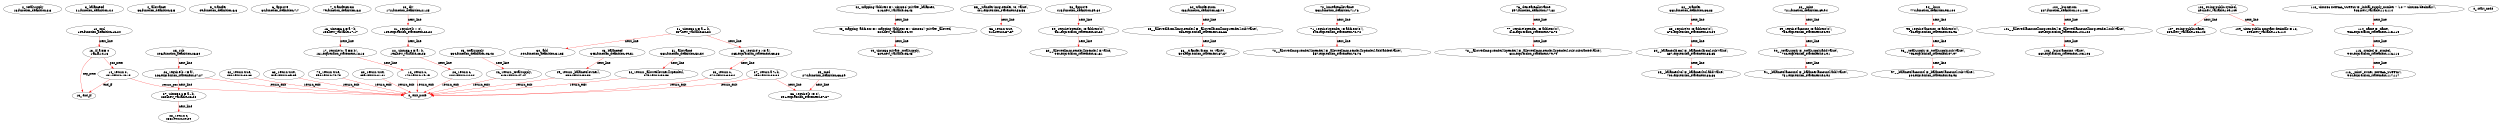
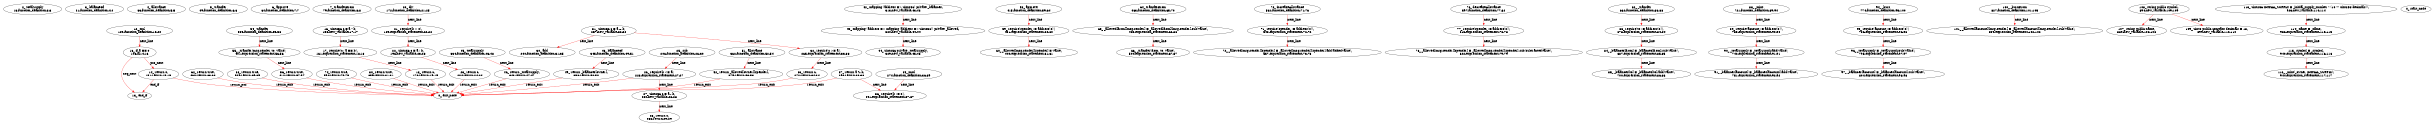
node "54_ transfer 385-function_definition-55-58": added
node "102_ _burn(account, value); 860-expression_statement-103-103": removed
edge "56_ return true; 412-return-57-57" -> "0_ exit_node": added, label "return_exit"
